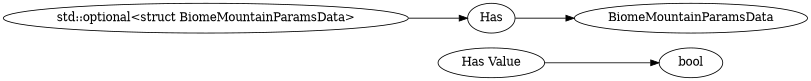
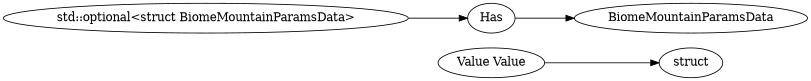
node "Has Value": label "Has Value" -> "Value Value"
node "bool": label "bool" -> "struct"
